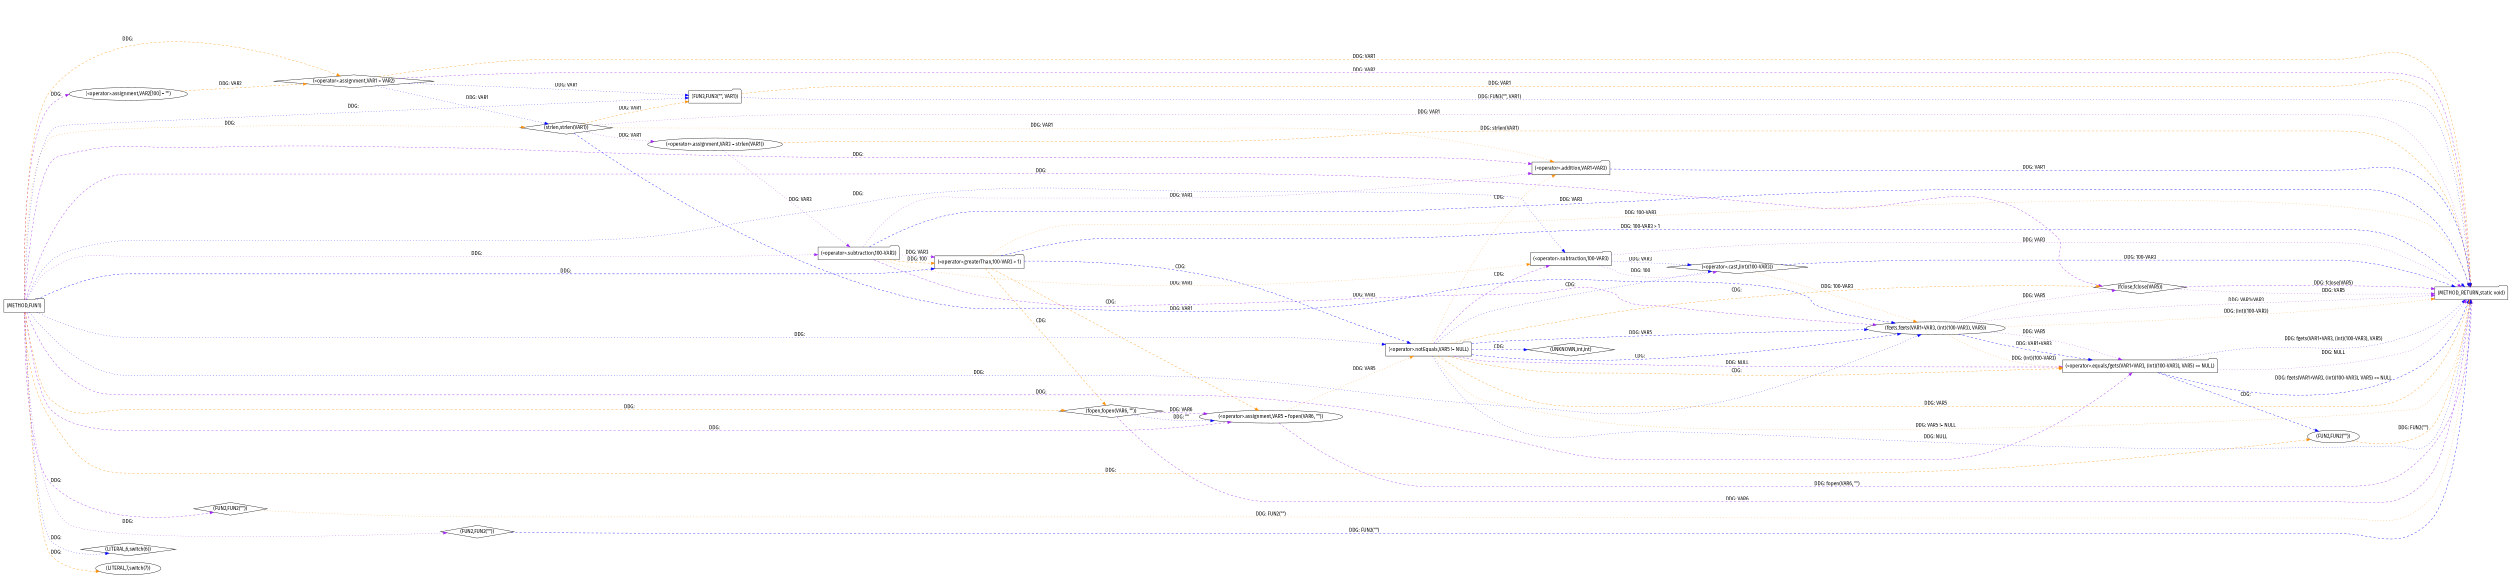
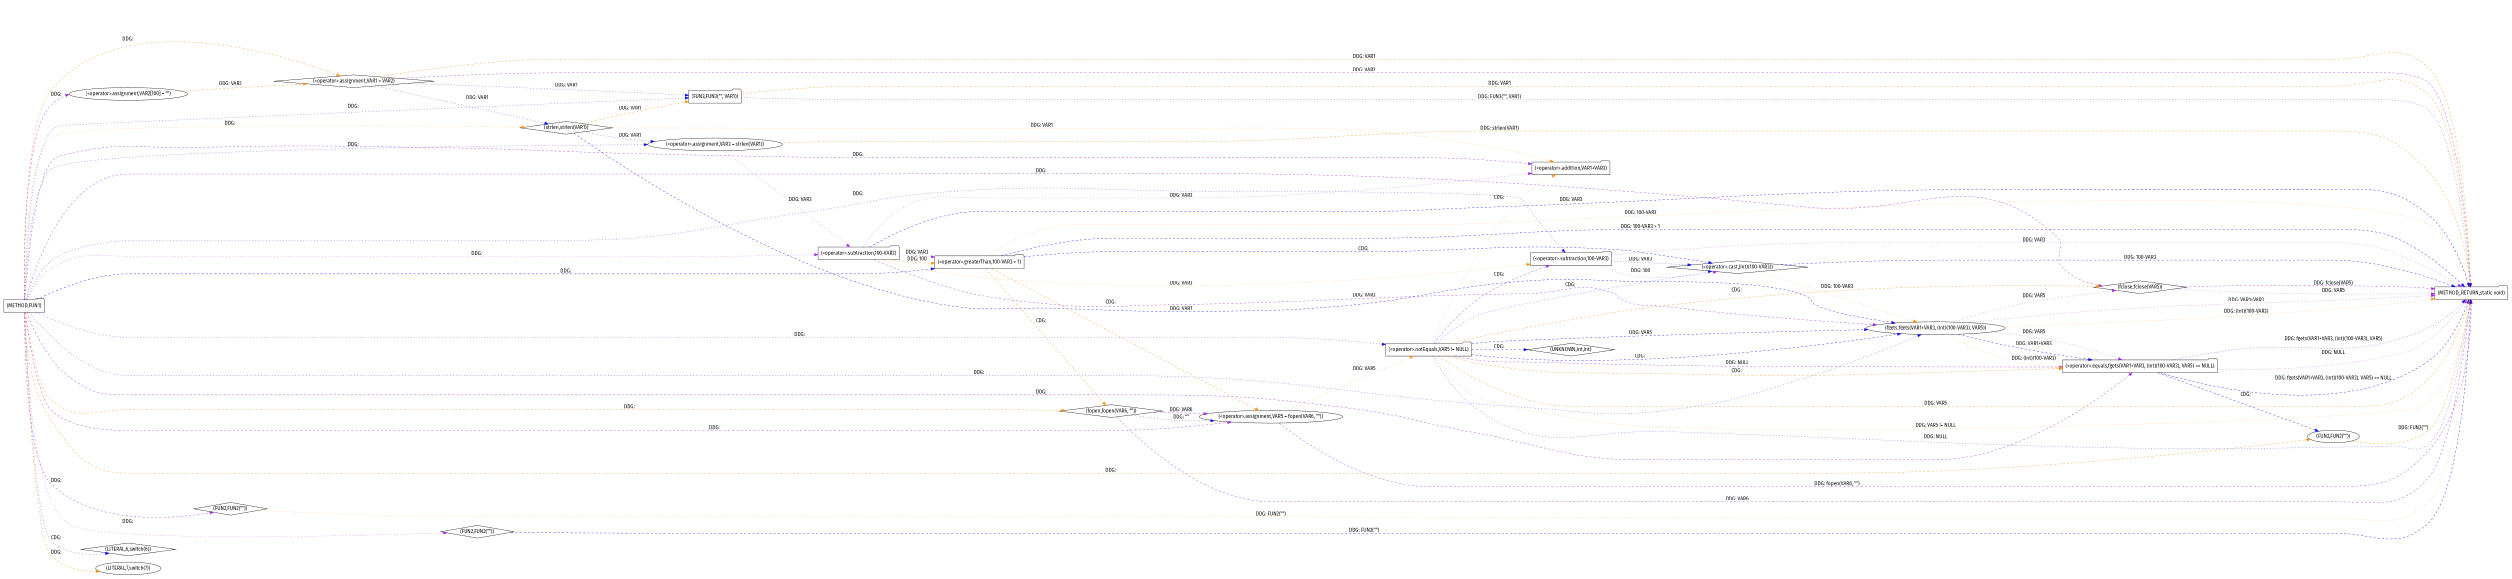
edge "(strlen,strlen(VAR1))" -> "(METHOD_RETURN,static void)": removed, label "DDG: VAR1"
edge "(strlen,strlen(VAR1))" -> "(<operator>.assignment,VAR3 = strlen(VAR1))": color purple -> blue
edge "(METHOD,FUN1)" -> "(<operator>.assignment,VAR3 = strlen(VAR1))": added, label "DDG:"
edge "(<operator>.addition,VAR1+VAR3)" -> "(METHOD_RETURN,static void)": removed, label "DDG: VAR1"
edge "(<operator>.greaterThan,100-VAR3 > 1)" -> "(<operator>.notEquals,VAR5 != NULL)": now "(<operator>.greaterThan,100-VAR3 > 1)" -> "(<operator>.cast,(int)(100-VAR3))"
edge "(METHOD,FUN1)" -> "(LITERAL,6,switch(6))": label "DDG: " -> "CDG: "
